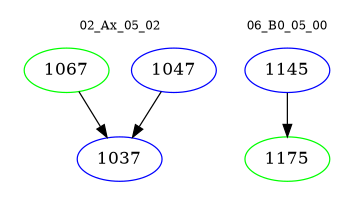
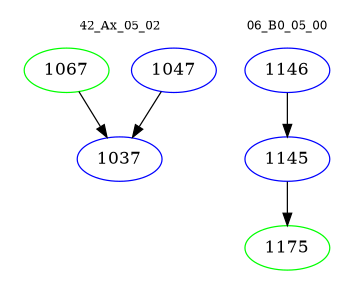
cluster "02_Ax_05_02": label "02_Ax_05_02" -> "42_Ax_05_02"
node "1146": added
